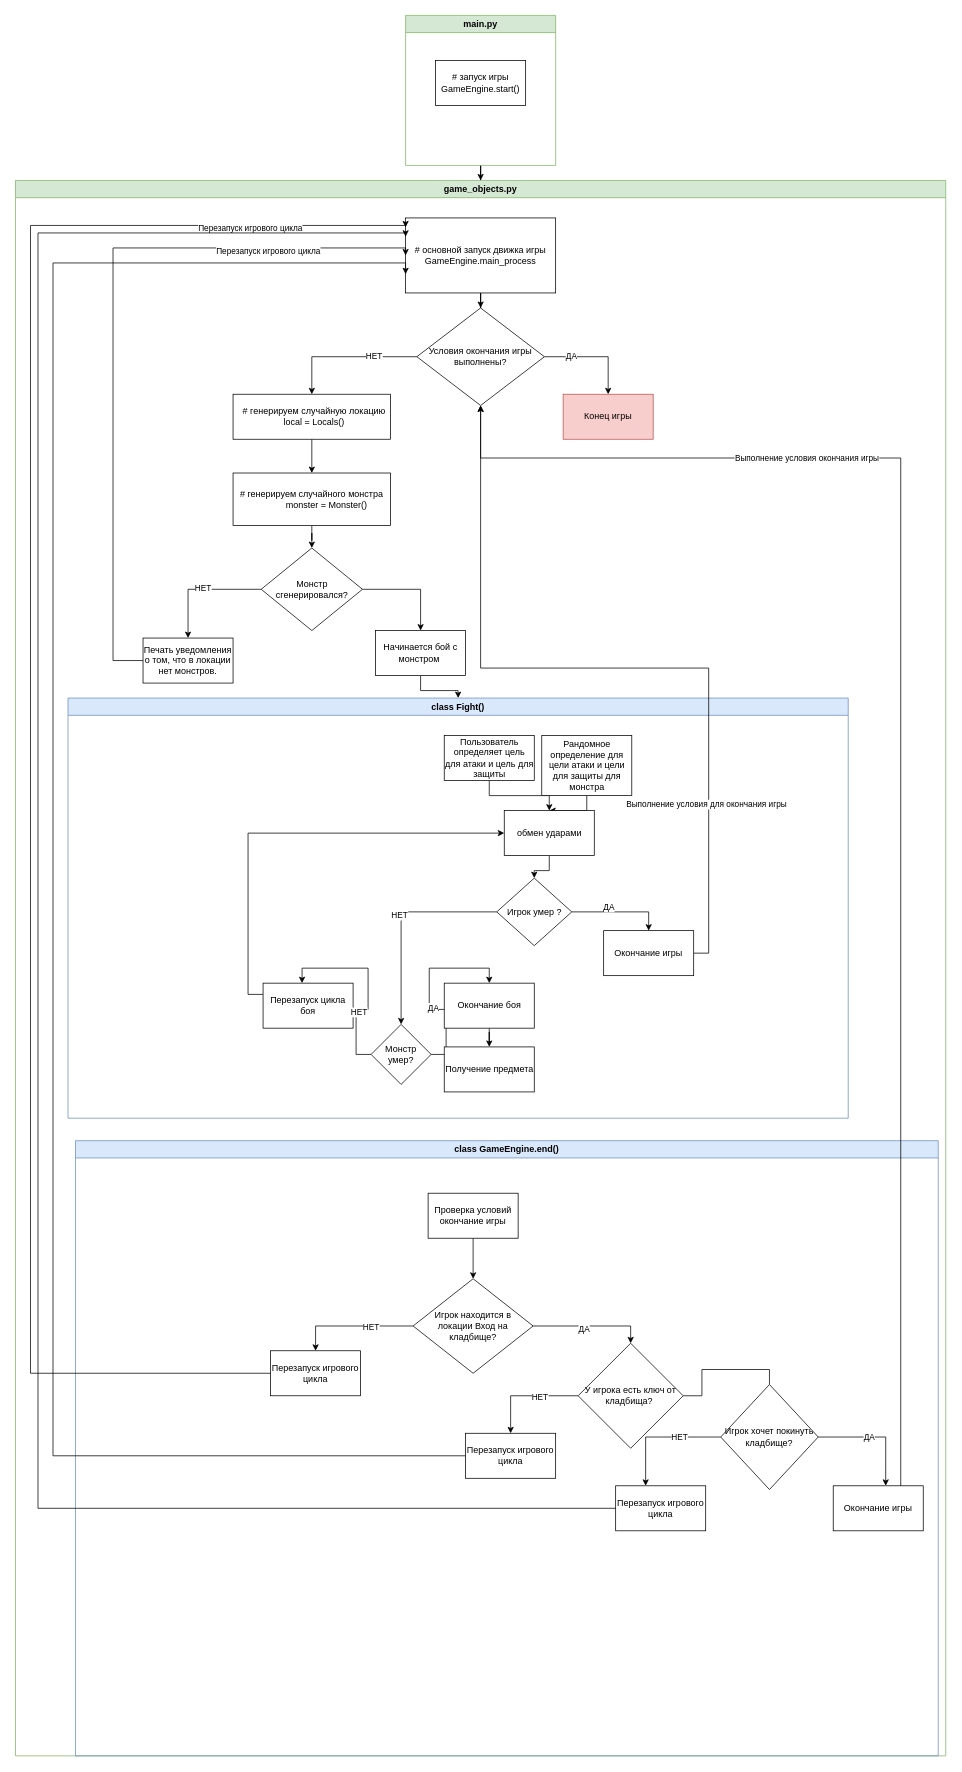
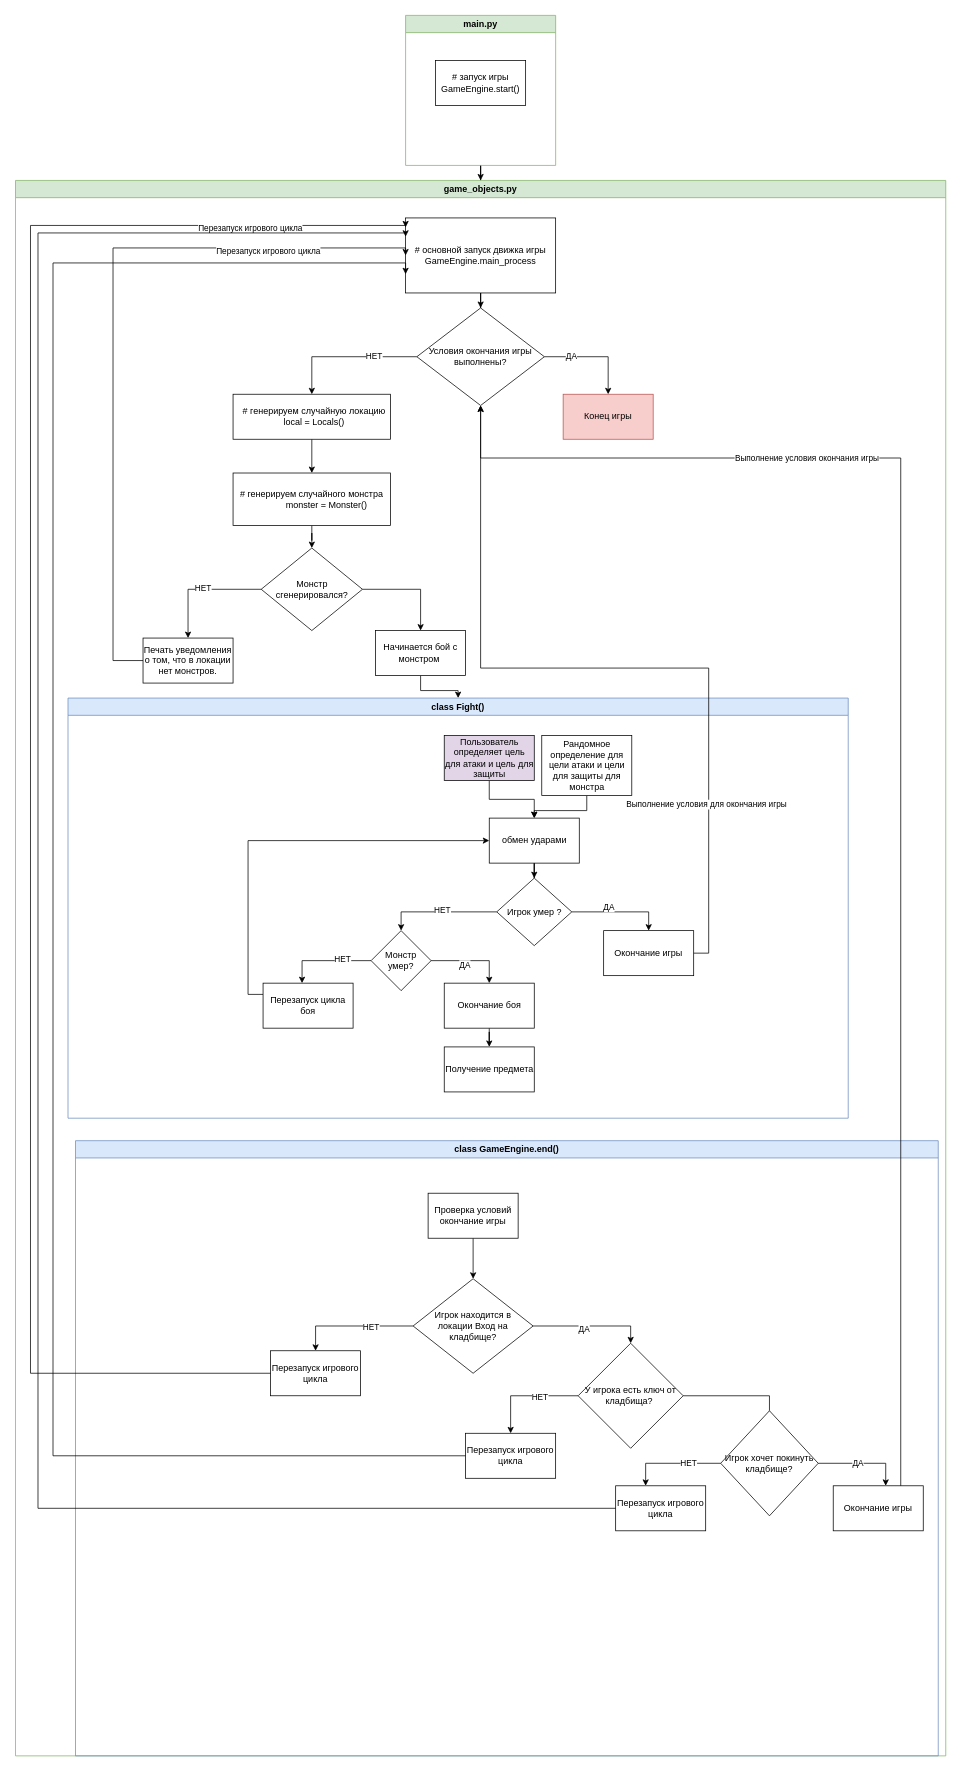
node "Пользователь определяет цель для атаки и цель для защиты": fillcolor #ffffff -> #e1d5e7
node "обмен ударами": moved (549, 833) -> (534, 840)
node "Монстр умер?": moved (401, 1054) -> (401, 960)
node "Игрок хочет покинуть кладбище?": moved (769, 1437) -> (769, 1463)
